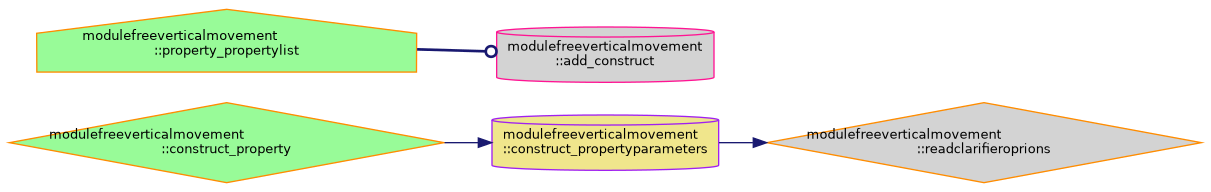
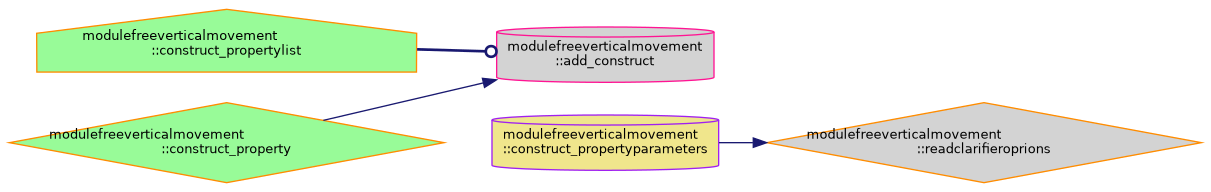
node "modulefreeverticalmovement ::property_propertylist": label "modulefreeverticalmovement ::property_propertylist" -> "modulefreeverticalmovement ::construct_propertylist"
edge "modulefreeverticalmovement ::construct_property" -> "modulefreeverticalmovement ::construct_propertyparameters": now "modulefreeverticalmovement ::construct_property" -> "modulefreeverticalmovement ::add_construct"
